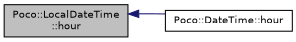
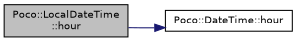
edge "Poco::DateTime::hour" -> "Poco::LocalDateTime ::hour": reversed
